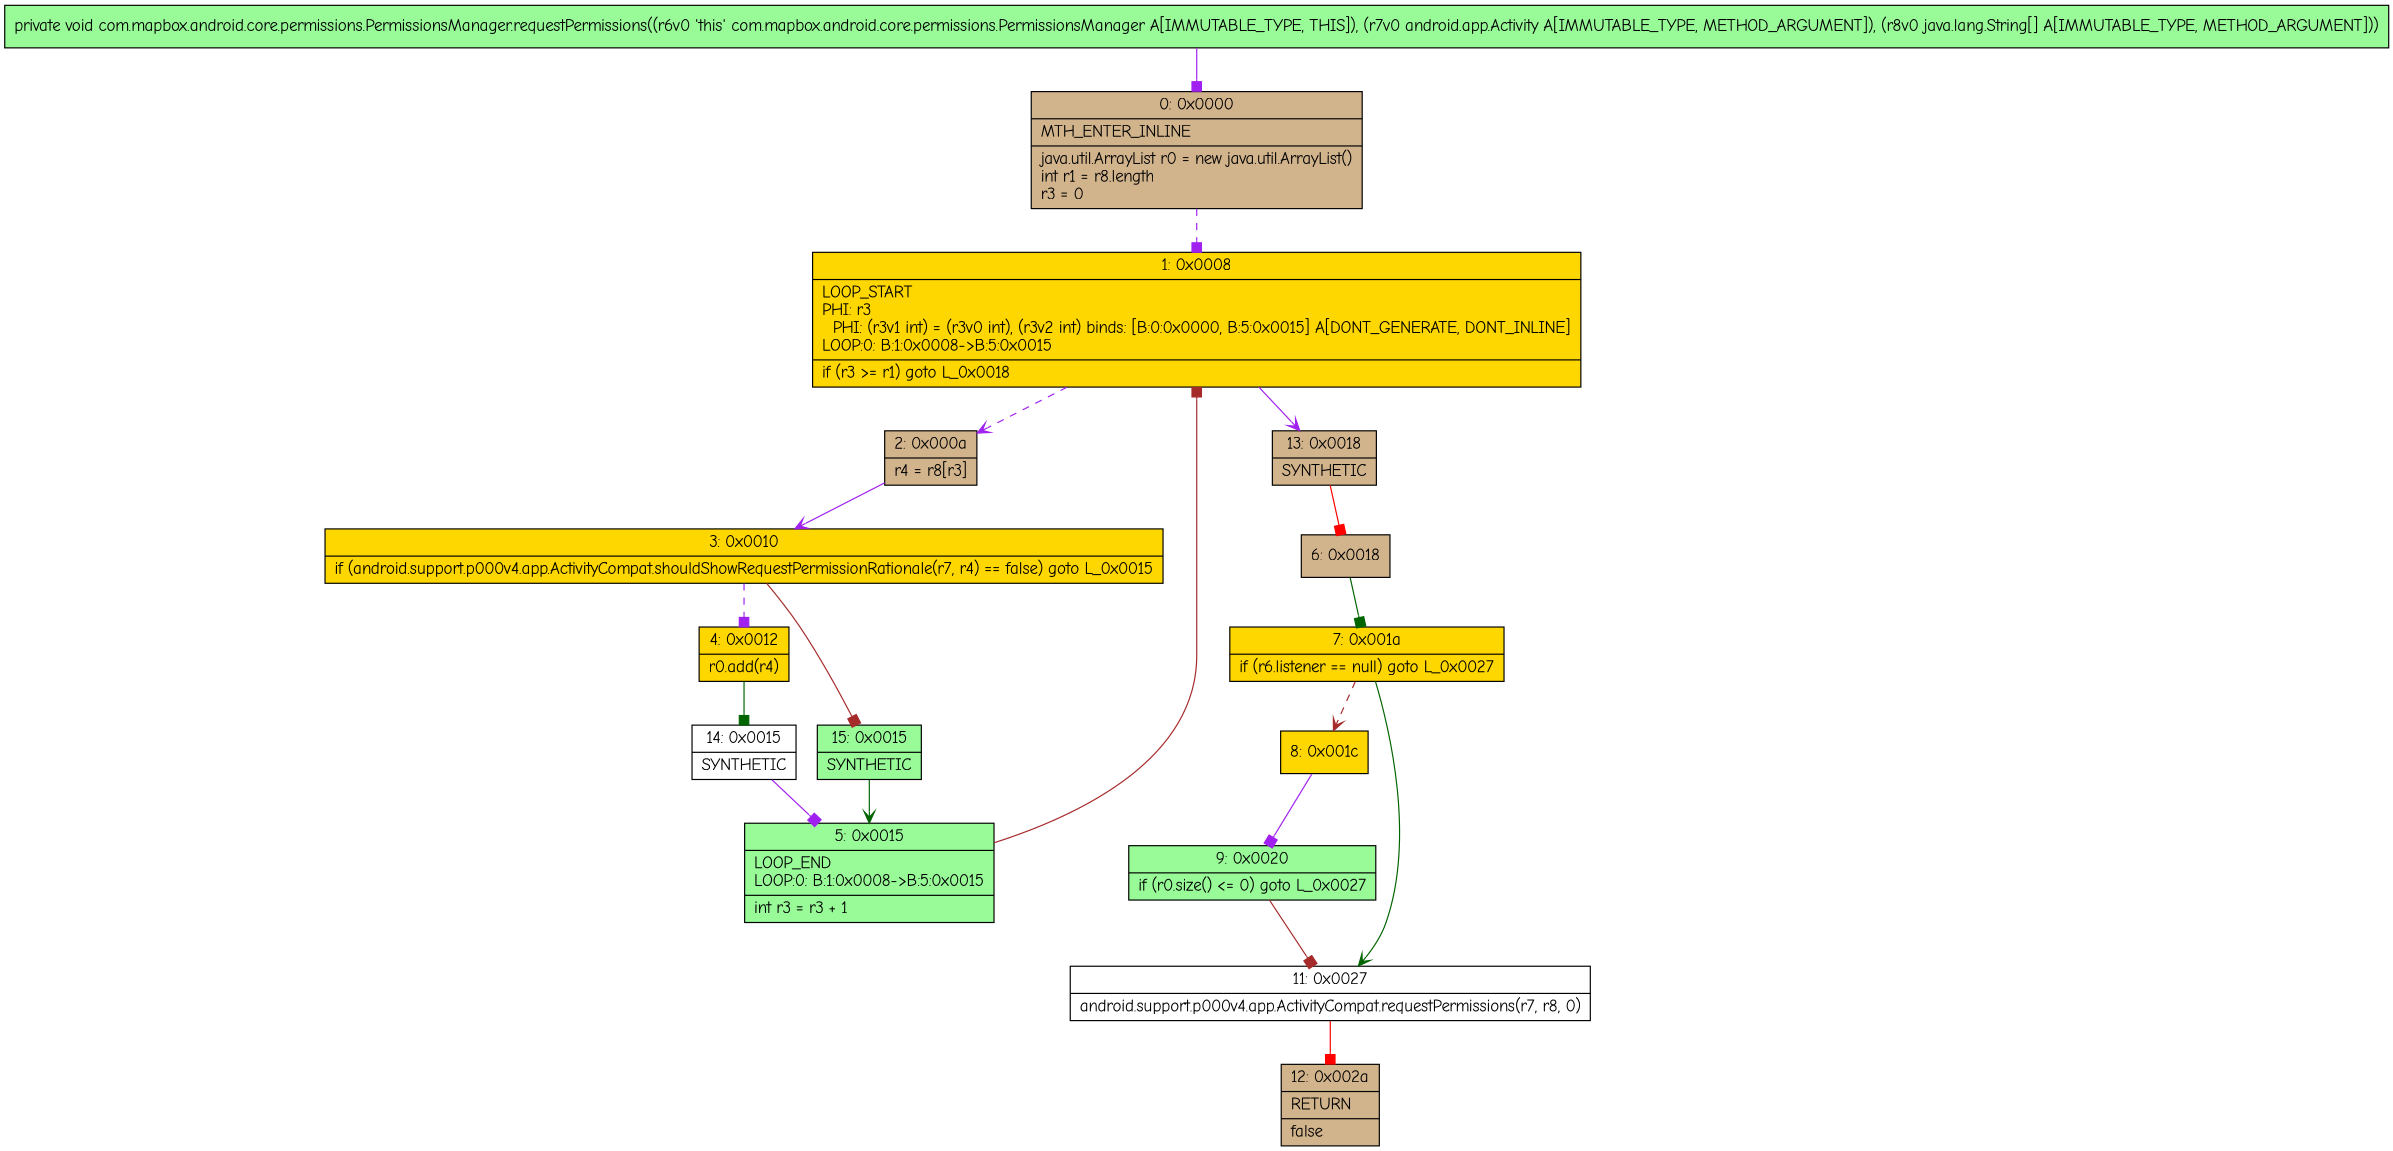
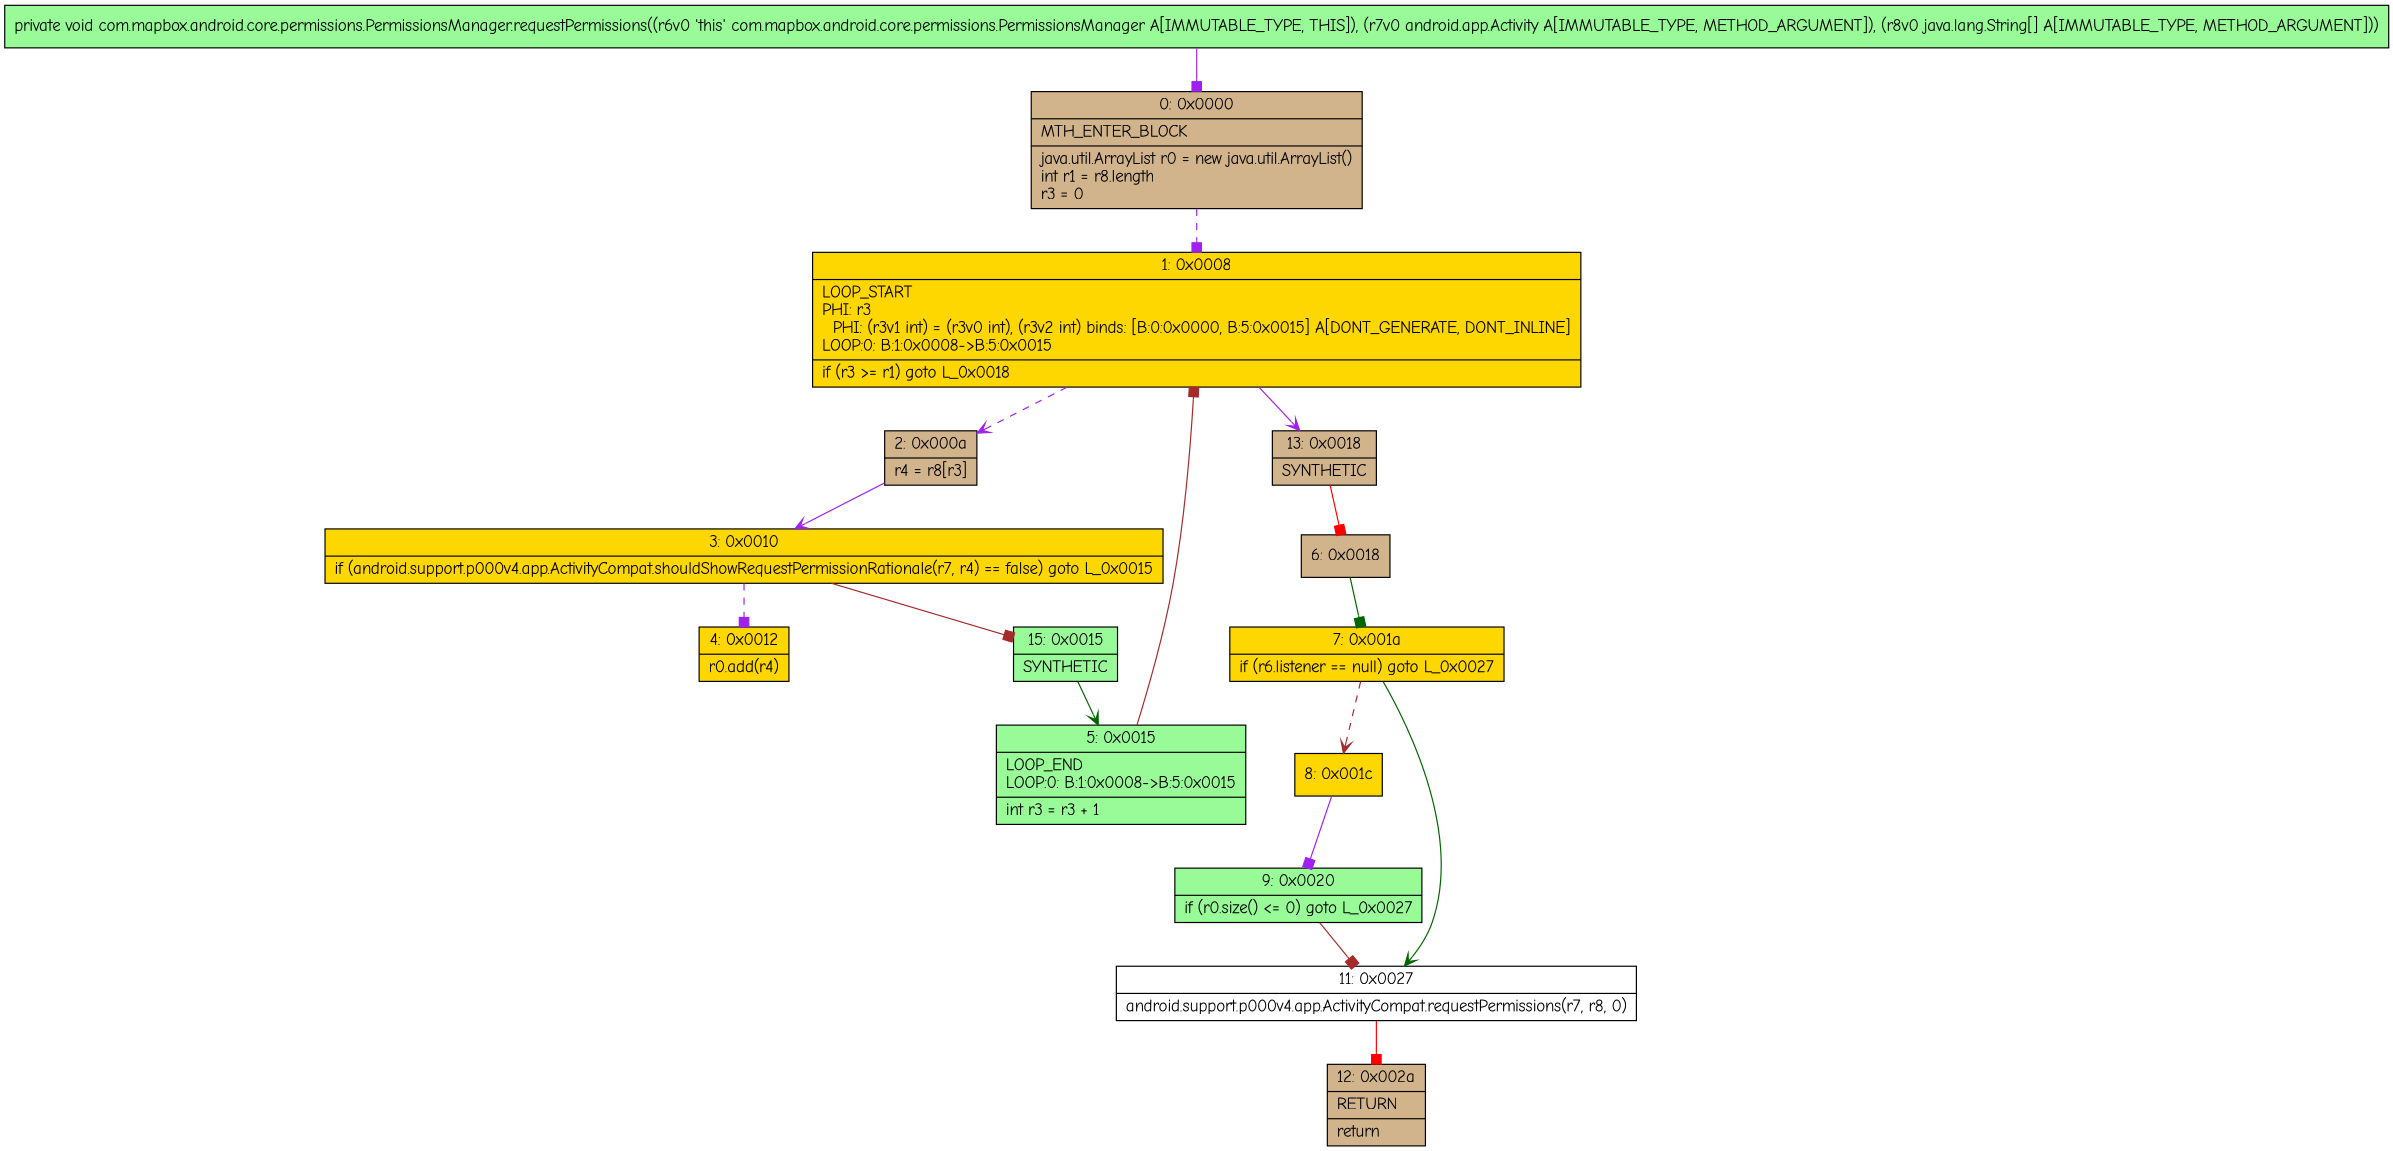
node "0: 0x0000": text "MTH_ENTER_INLINE" -> "MTH_ENTER_BLOCK"
node "14: 0x0015": removed
node "12: 0x002a": text "false" -> "return"
